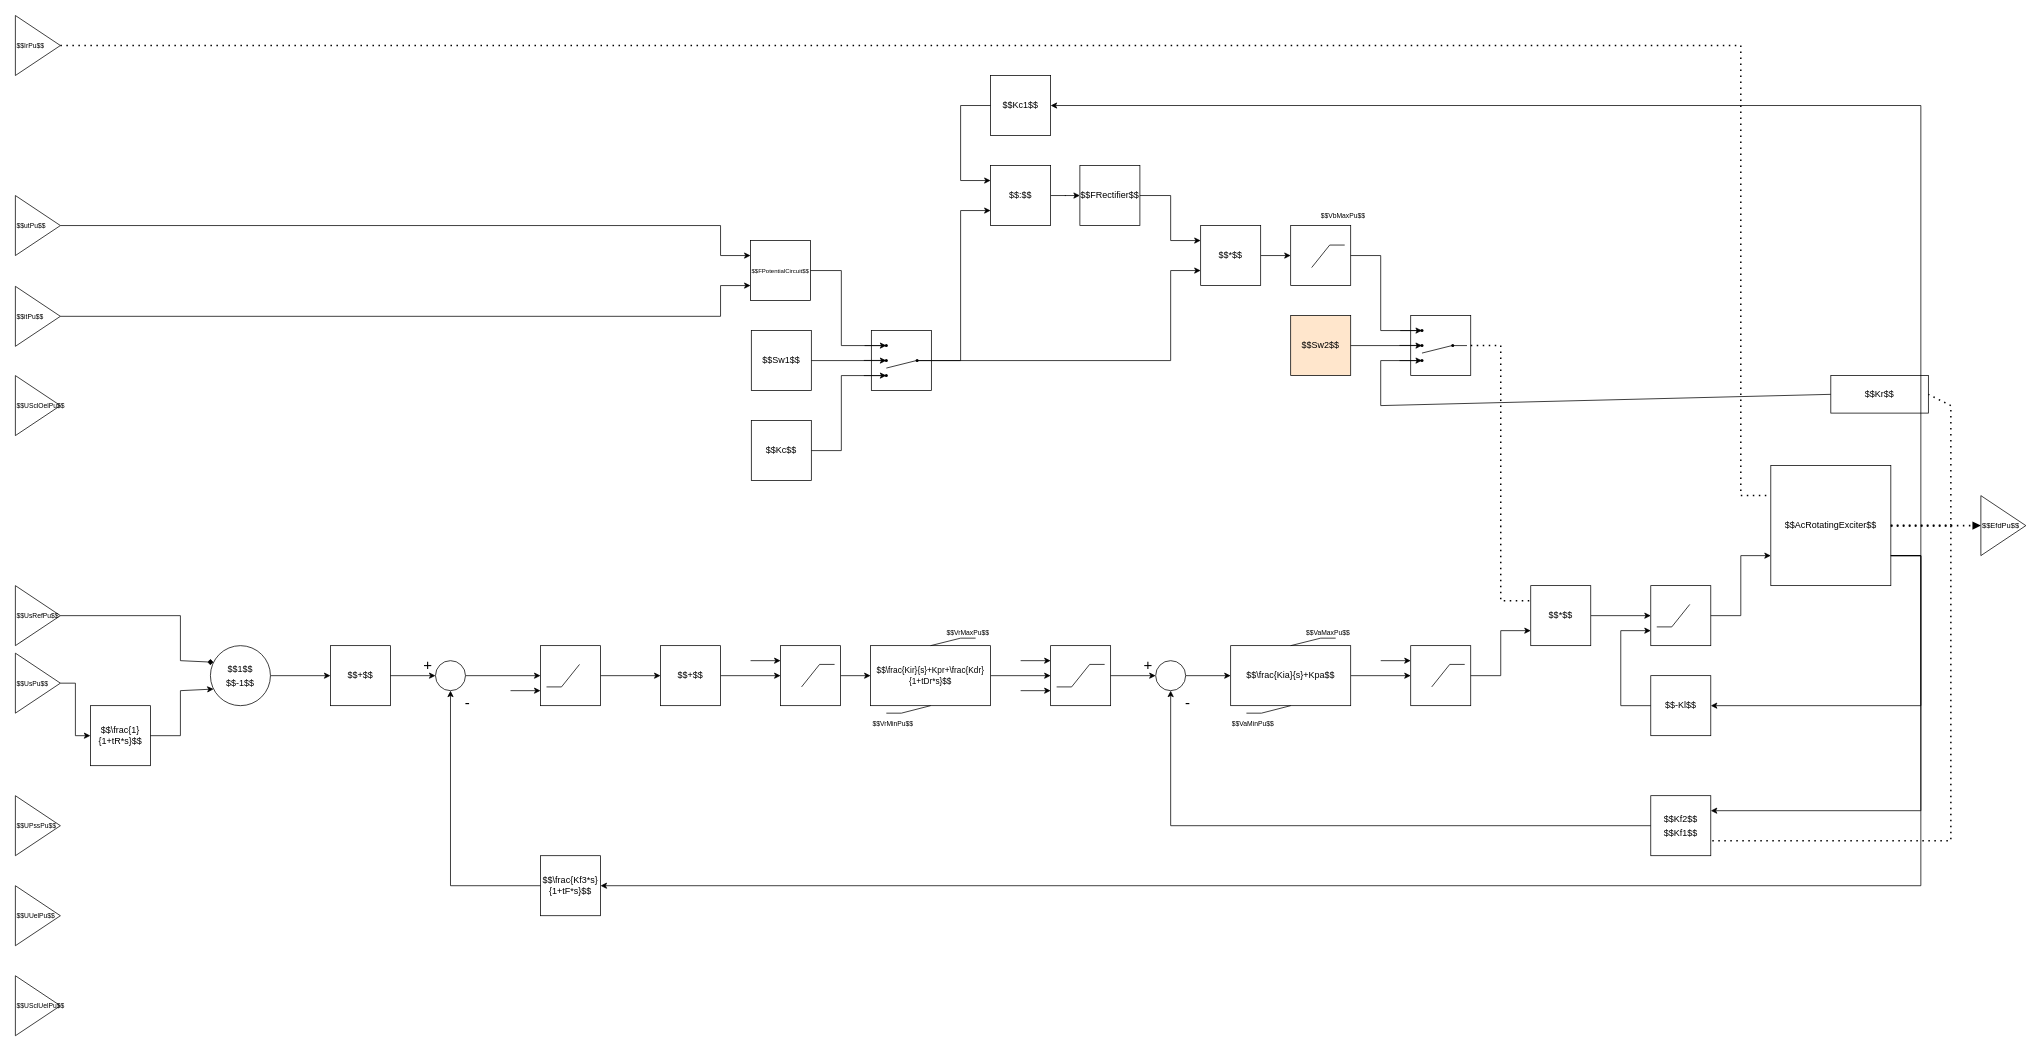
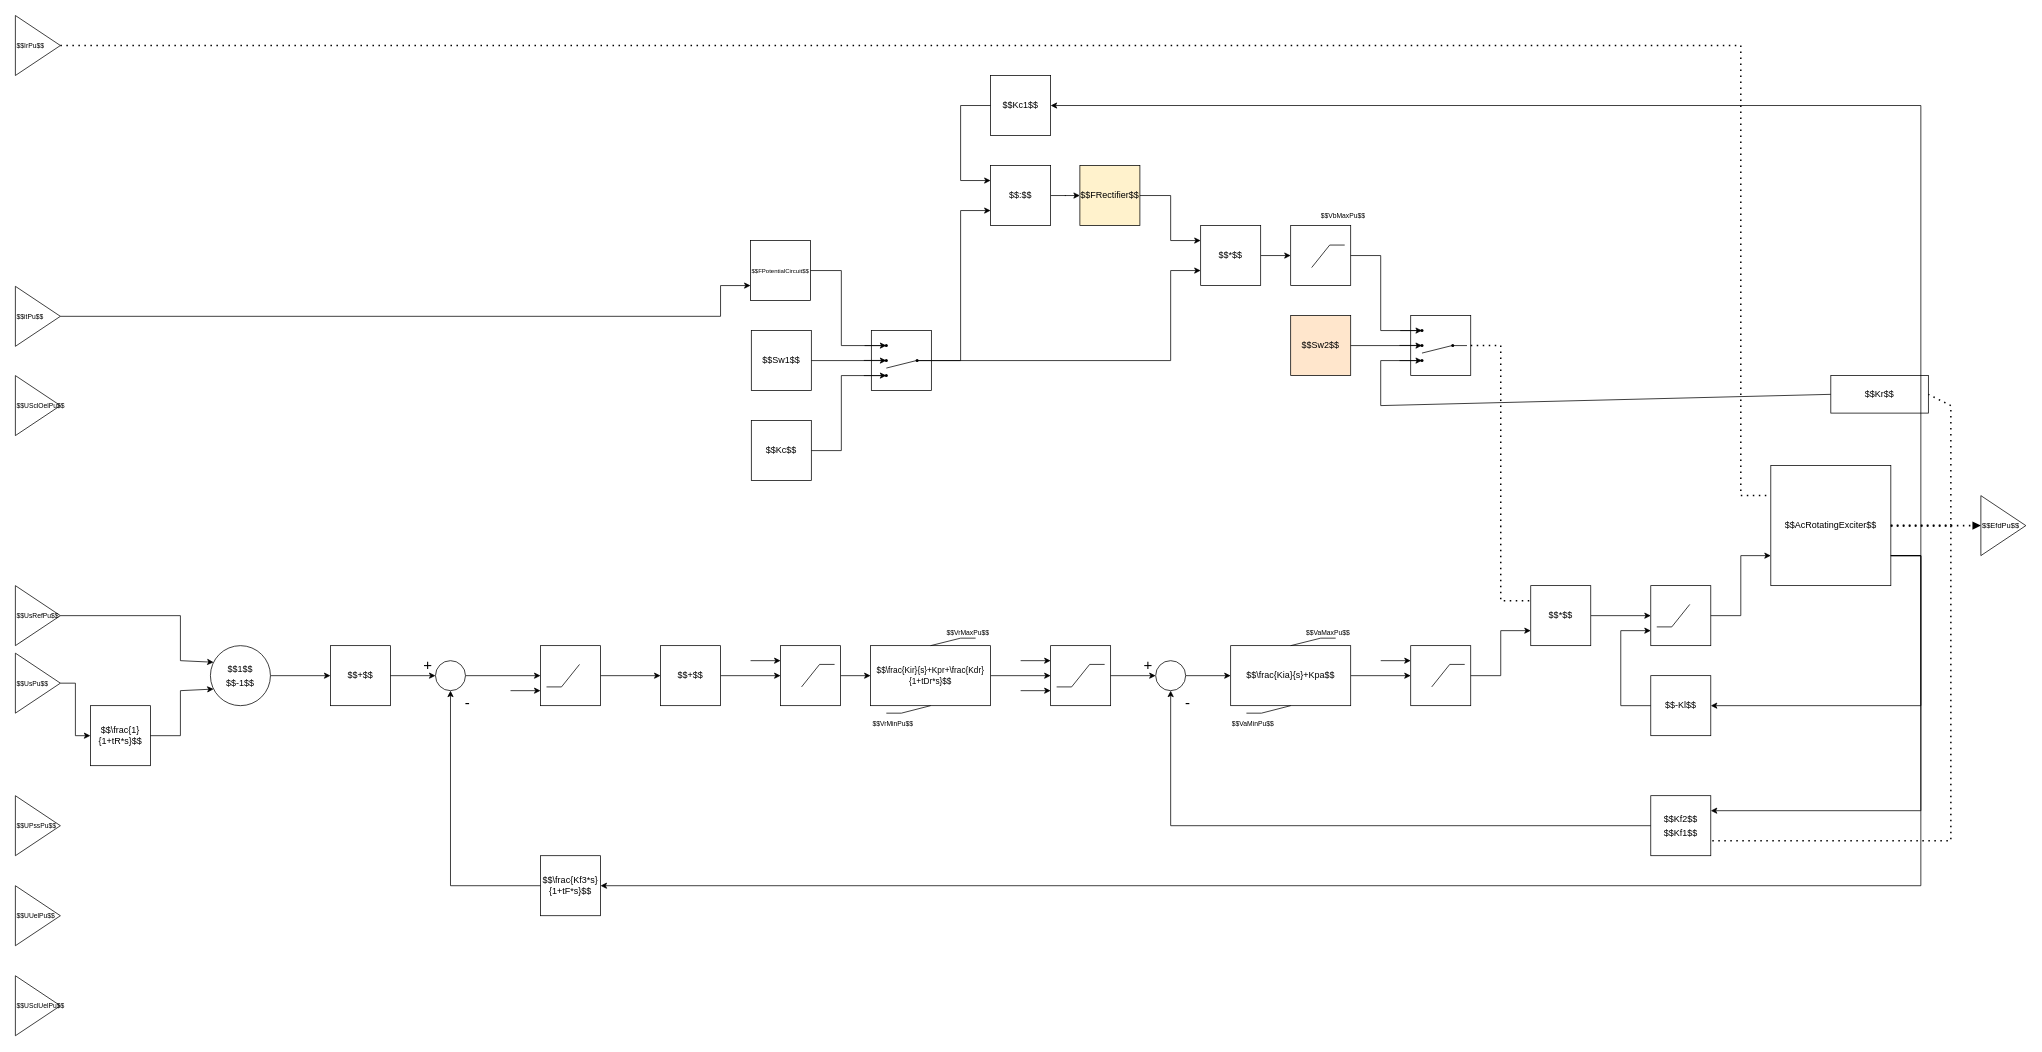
node "$$FRectifier$$": fillcolor #ffffff -> #fff2cc
node "$$utPu$$": removed
edge "$$utPu$$" -> "$$FPotentialCircuit$$": removed
edge "$$UsRefPu$$" -> "$$1$$ $$-1$$": arrowhead diamond -> classic
